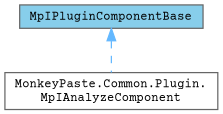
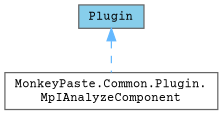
node "MpIPluginComponentBase": label "MpIPluginComponentBase" -> "Plugin"
